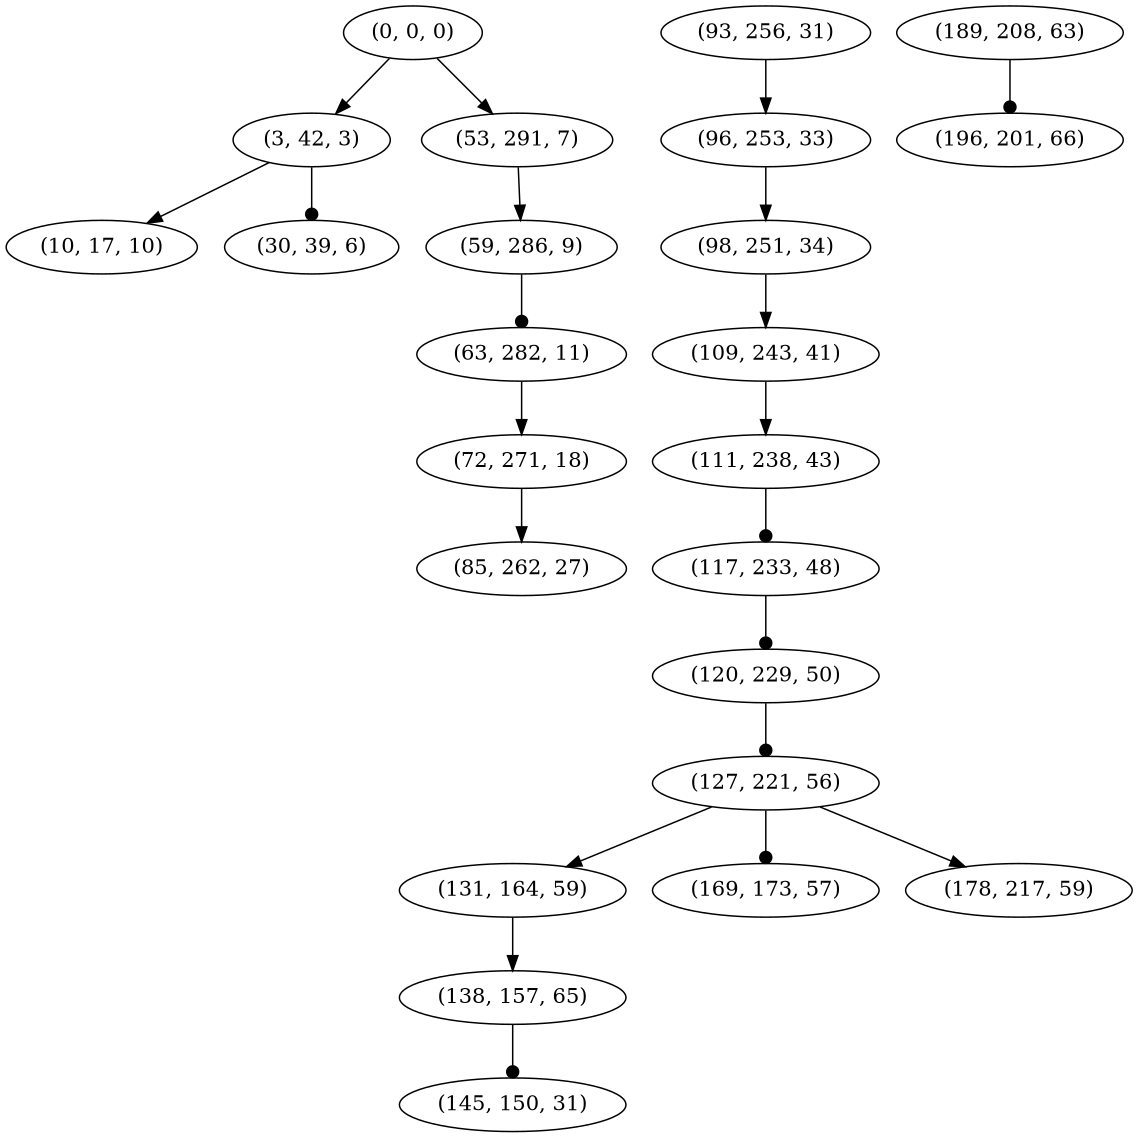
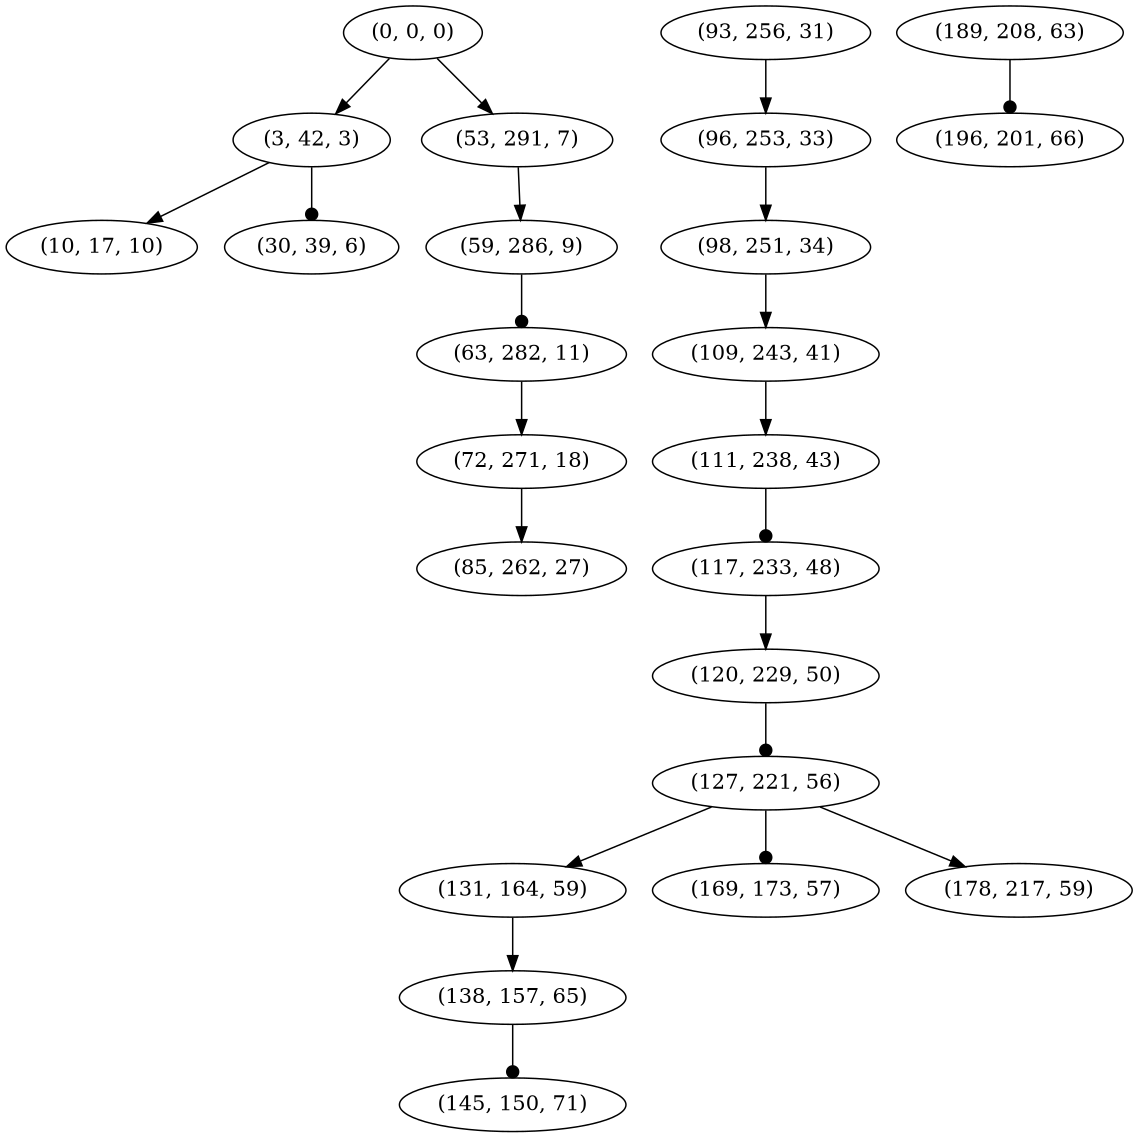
edge "(117, 233, 48)" -> "(120, 229, 50)": arrowhead dot -> normal
node "(145, 150, 31)": label "(145, 150, 31)" -> "(145, 150, 71)"
